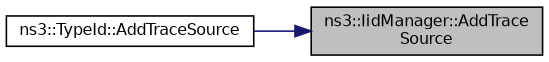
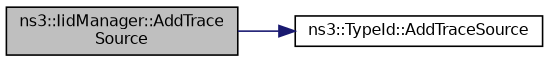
edge "ns3::TypeId::AddTraceSource" -> "ns3::IidManager::AddTrace Source": reversed
